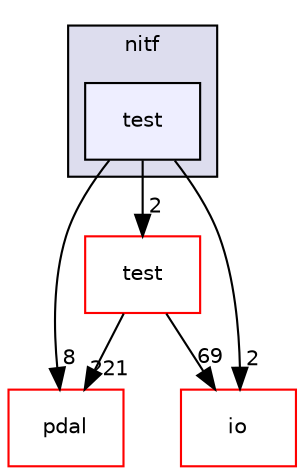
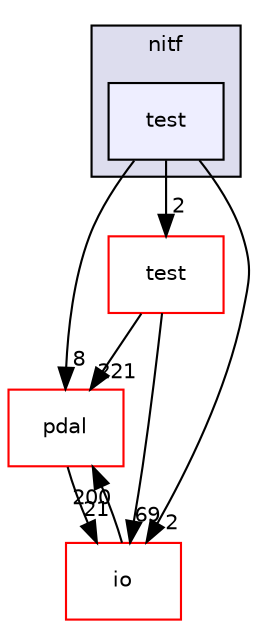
edge "pdal" -> "io": added
edge "io" -> "pdal": added
